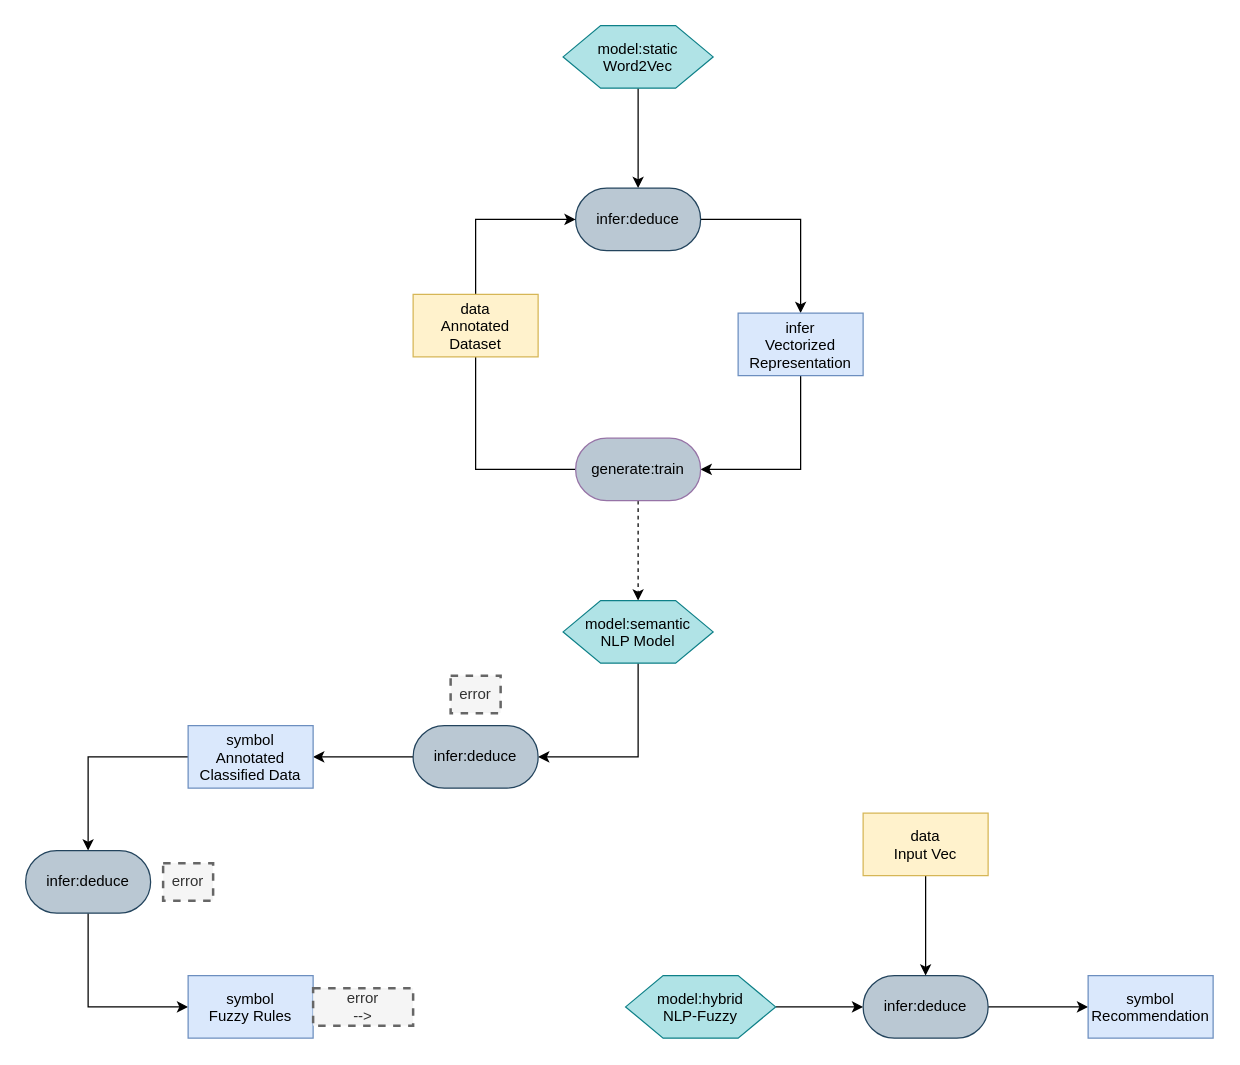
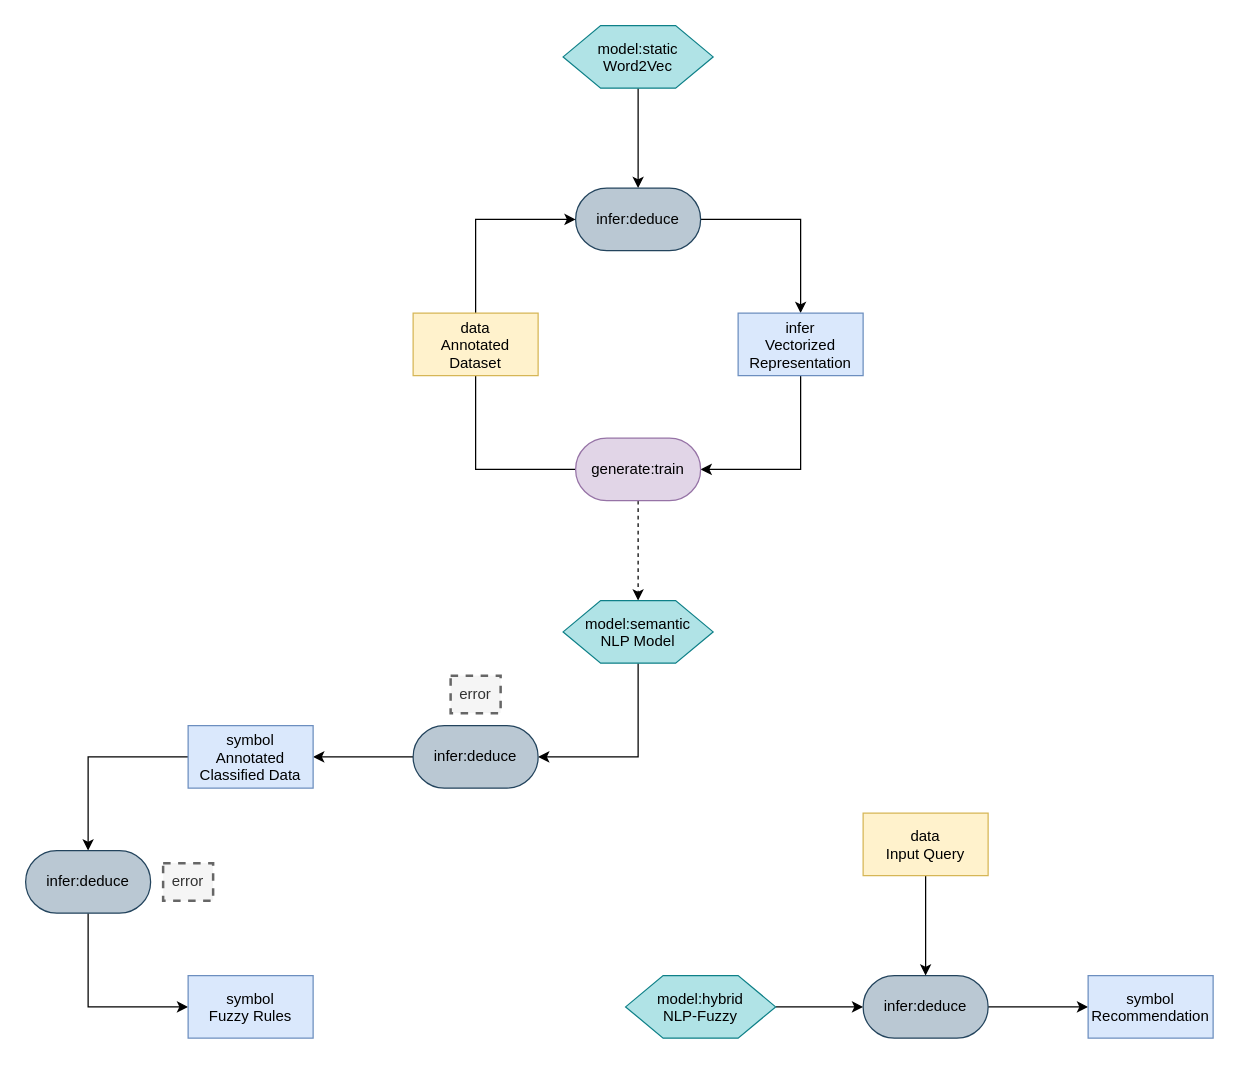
node "data Annotated Dataset": moved (476, 326) -> (476, 344)
node "generate:train": fillcolor #bac8d3 -> #e1d5e7
node "data Input Vec": label "data Input Vec" -> "data Input Query"
node "error -->": removed
